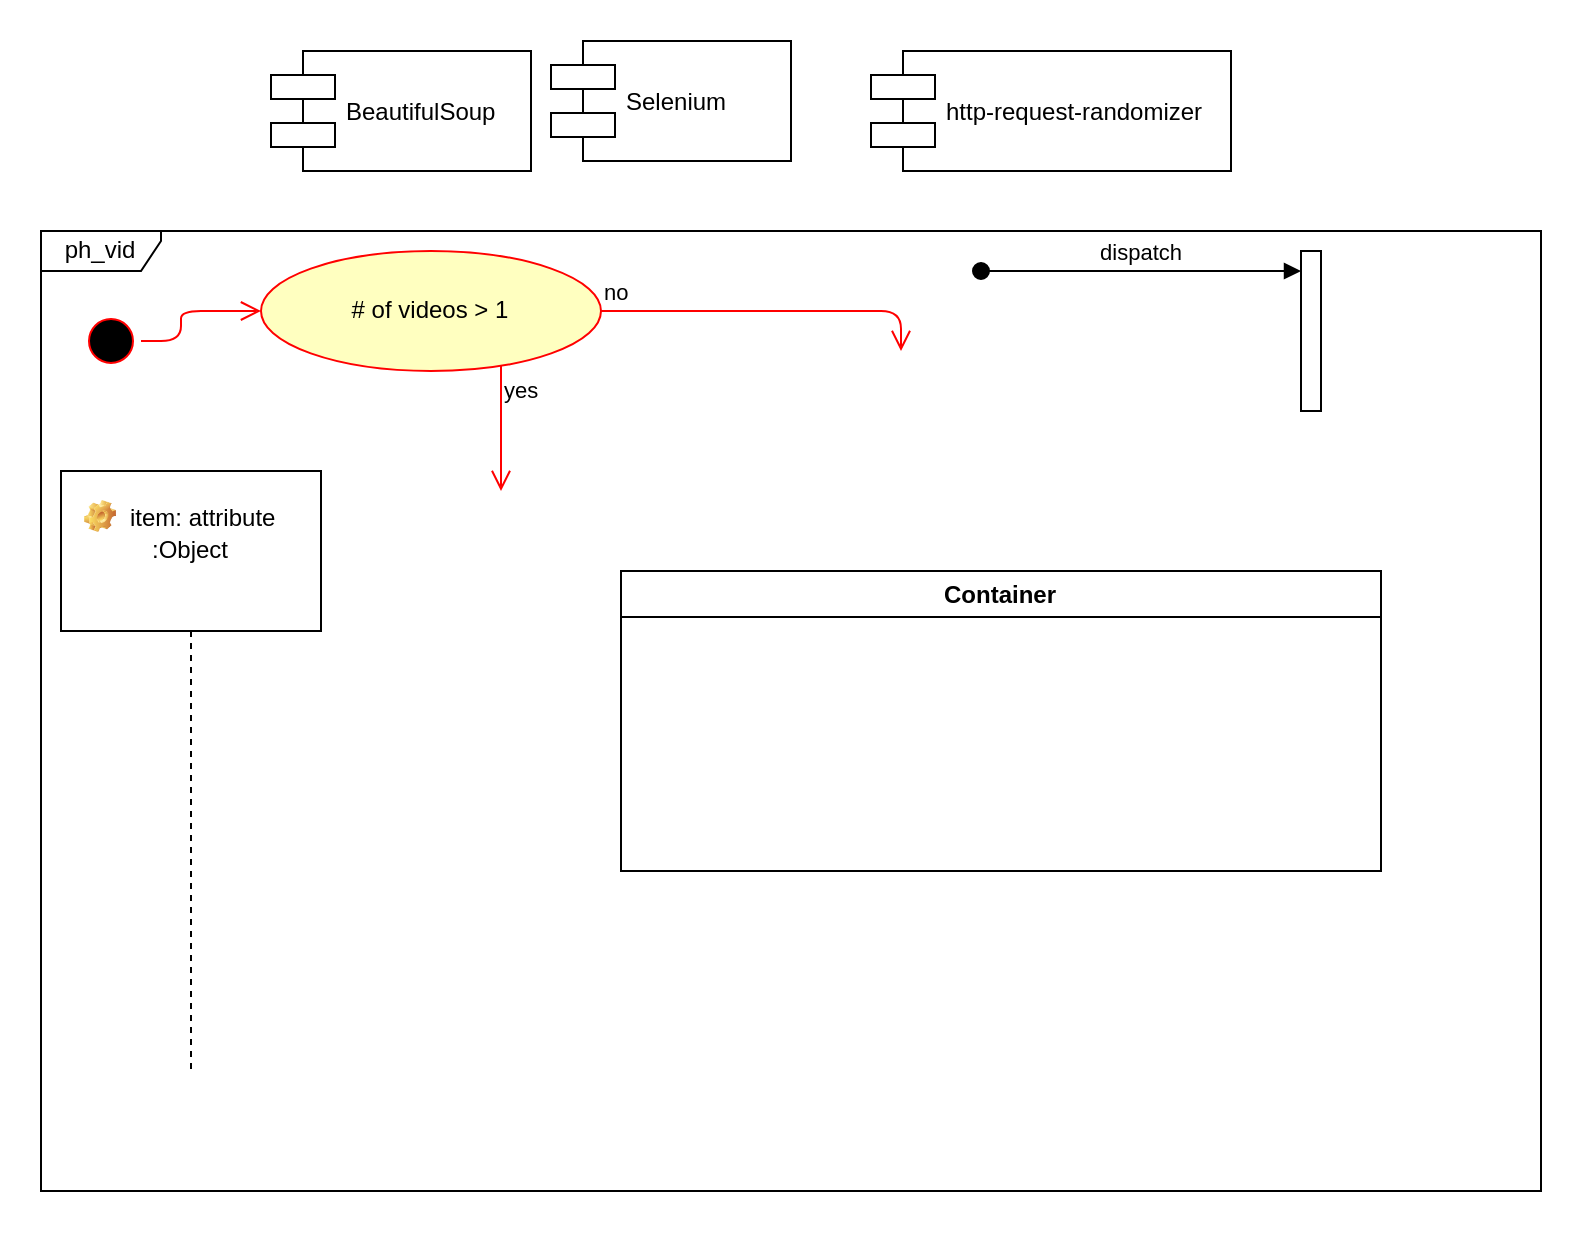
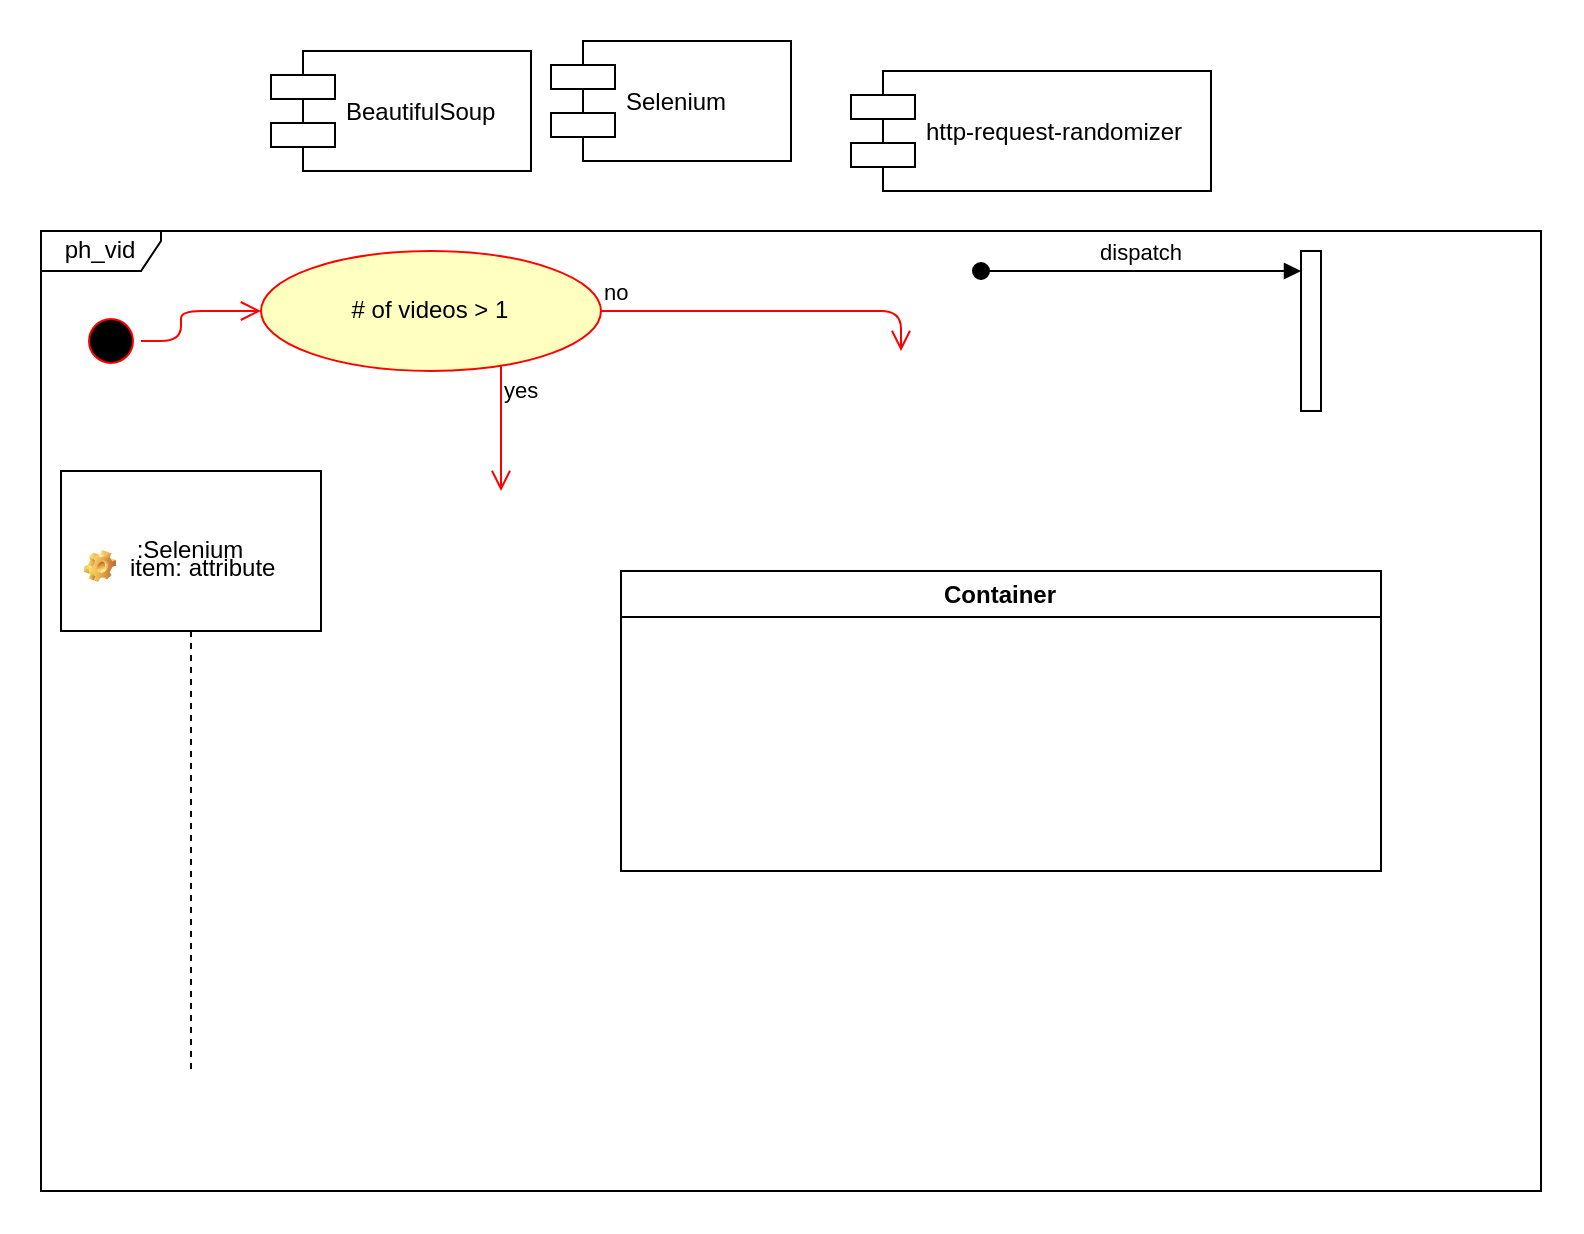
node "http-request-randomizer": moved (1051, 111) -> (1031, 131)
node "item: attribute": moved (191, 517) -> (191, 567)
node ":Object": label ":Object" -> ":Selenium"
